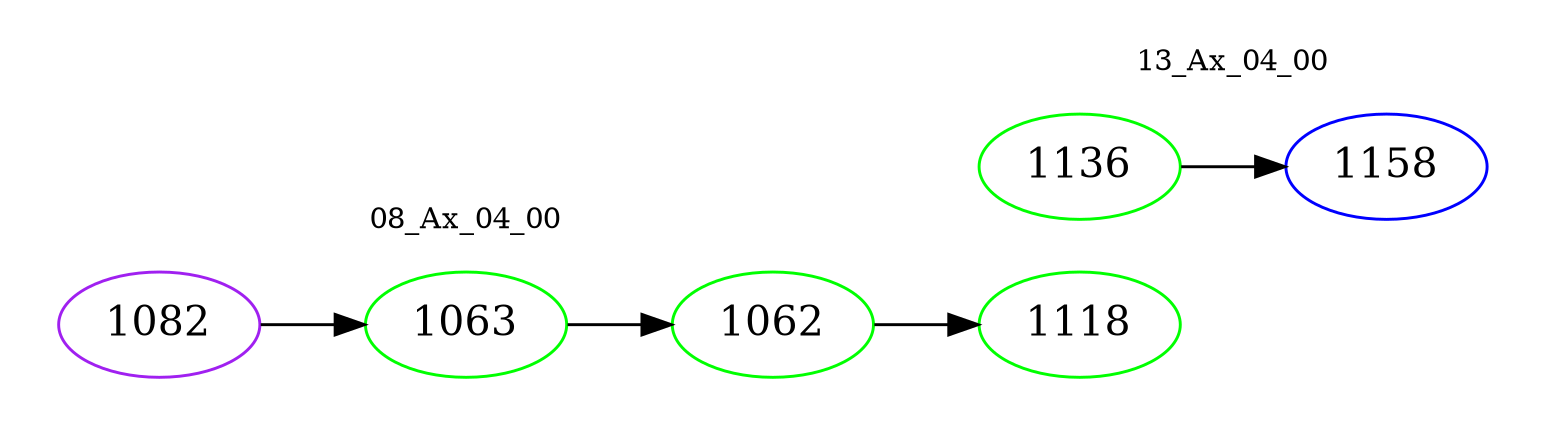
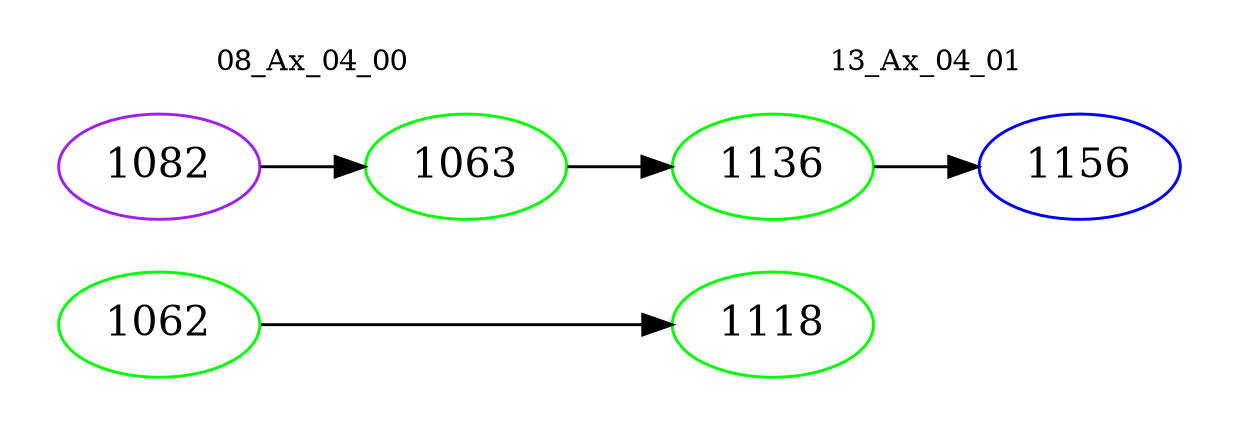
cluster "13_Ax_04_00": label "13_Ax_04_00" -> "13_Ax_04_01"
node "1158": label "1158" -> "1156"
edge "1063" -> "1062": now "1063" -> "1136"
